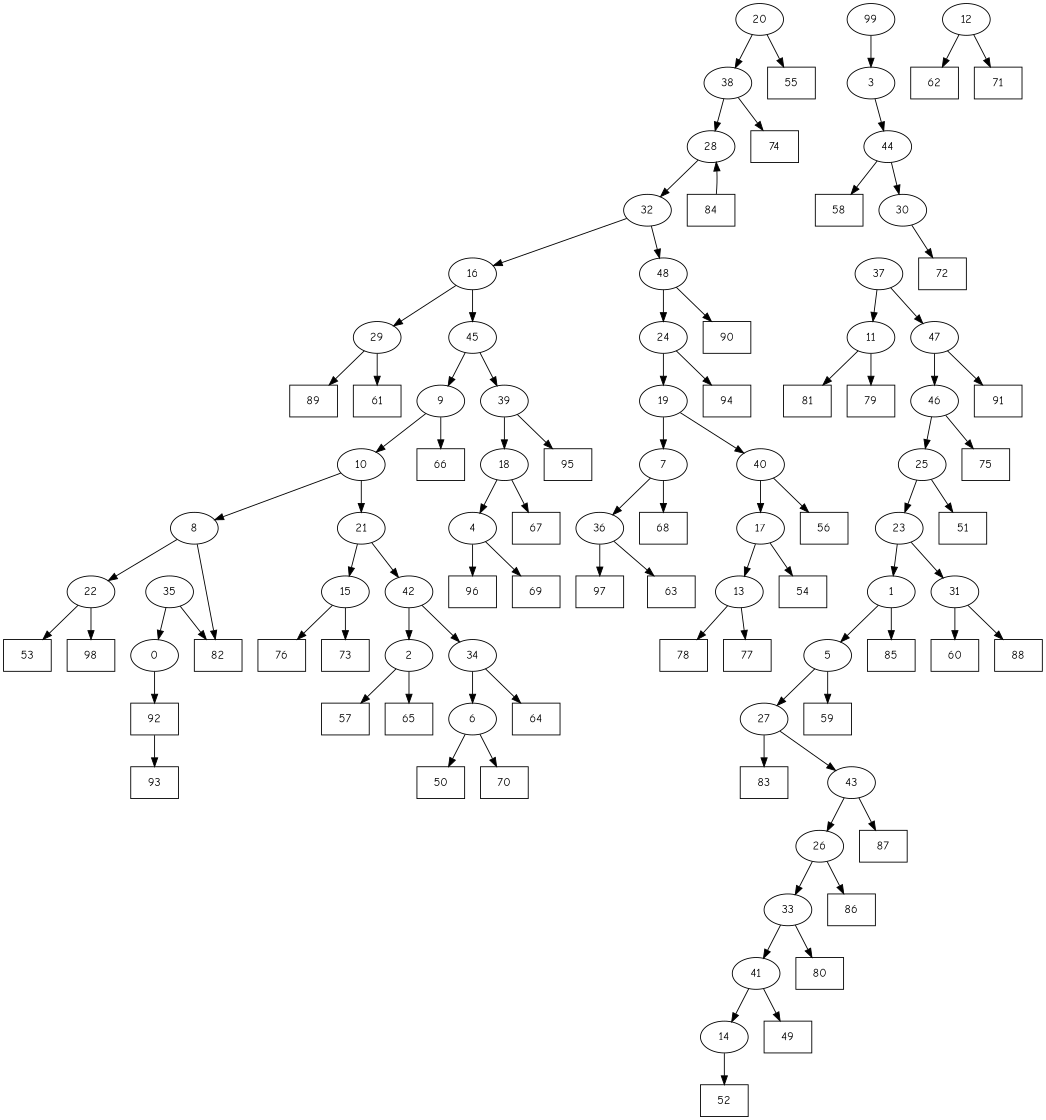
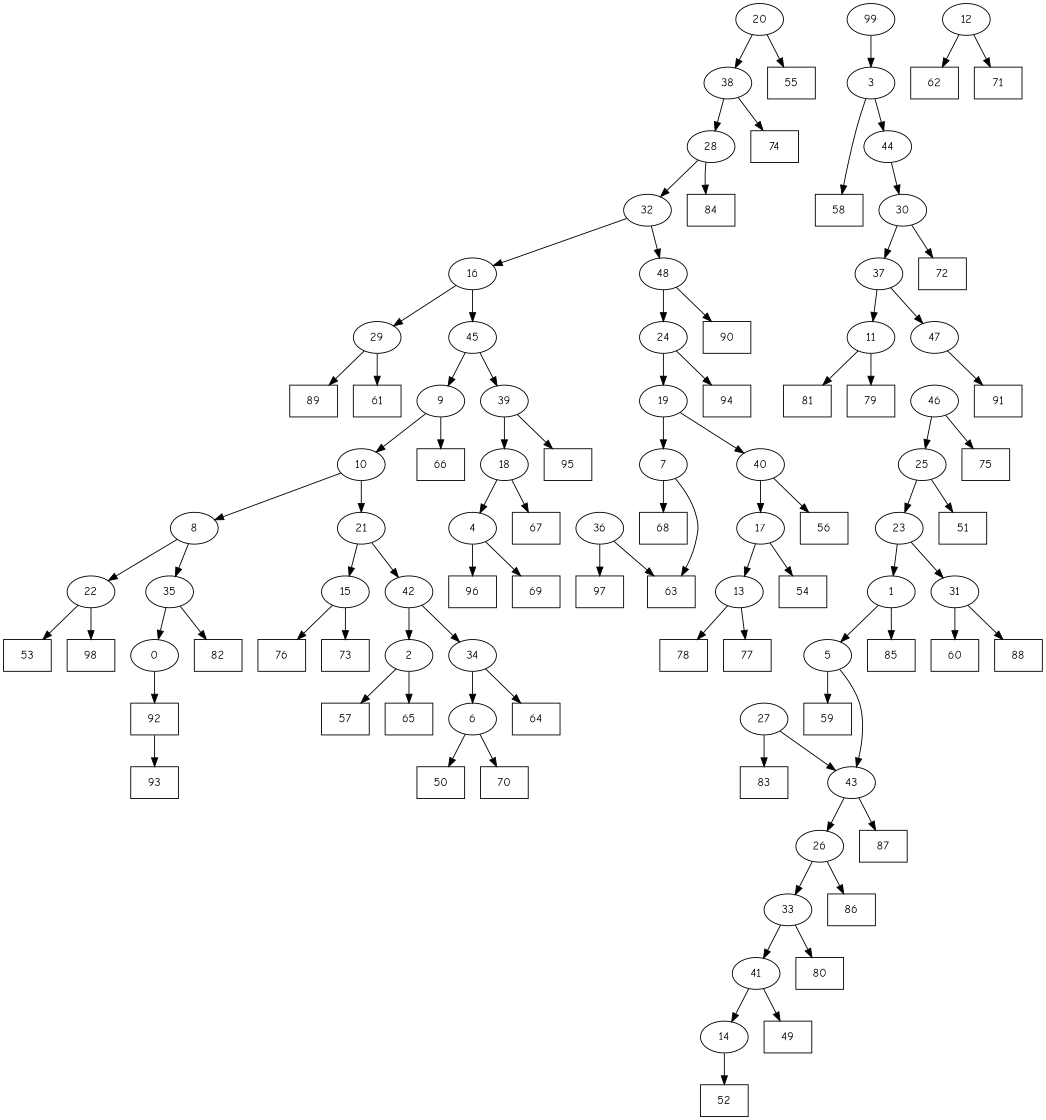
edge "44" -> "58": now "3" -> "58"
edge "84" -> "28": reversed
edge "30" -> "37": added
edge "47" -> "46": removed
edge "7" -> "36": now "7" -> "63"
edge "8" -> "82": now "8" -> "35"
edge "5" -> "27": now "5" -> "43"
